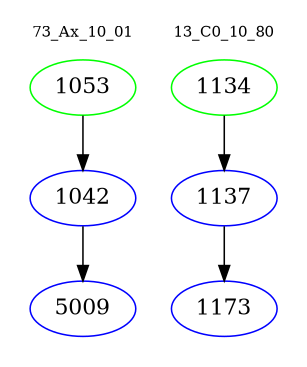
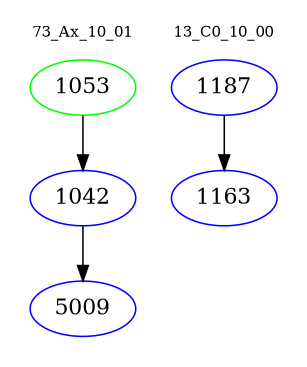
cluster "13_C0_10_80": label "13_C0_10_80" -> "13_C0_10_00"
node "1134": removed
node "1137": label "1137" -> "1187"
node "1173": label "1173" -> "1163"
